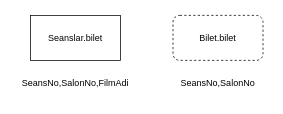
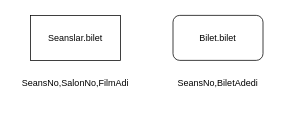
node "Bilet.bilet": style dashed -> solid
node "SeansNo,SalonNo": label "SeansNo,SalonNo" -> "SeansNo,BiletAdedi"
